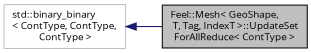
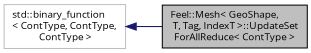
node "std::binary_binary < ContType, ContType, ContType >": label "std::binary_binary < ContType, ContType, ContType >" -> "std::binary_function < ContType, ContType, ContType >"
